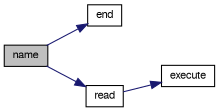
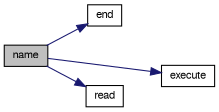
edge "read" -> "execute": now "name" -> "execute"
